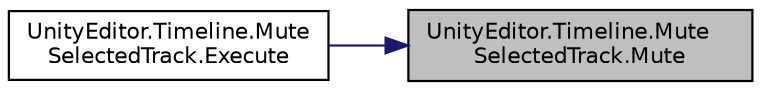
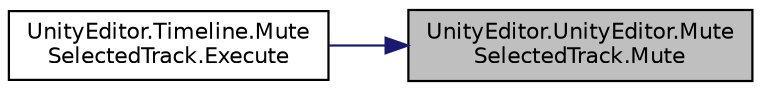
node "UnityEditor.Timeline.Mute SelectedTrack.Mute": label "UnityEditor.Timeline.Mute SelectedTrack.Mute" -> "UnityEditor.UnityEditor.Mute SelectedTrack.Mute"
